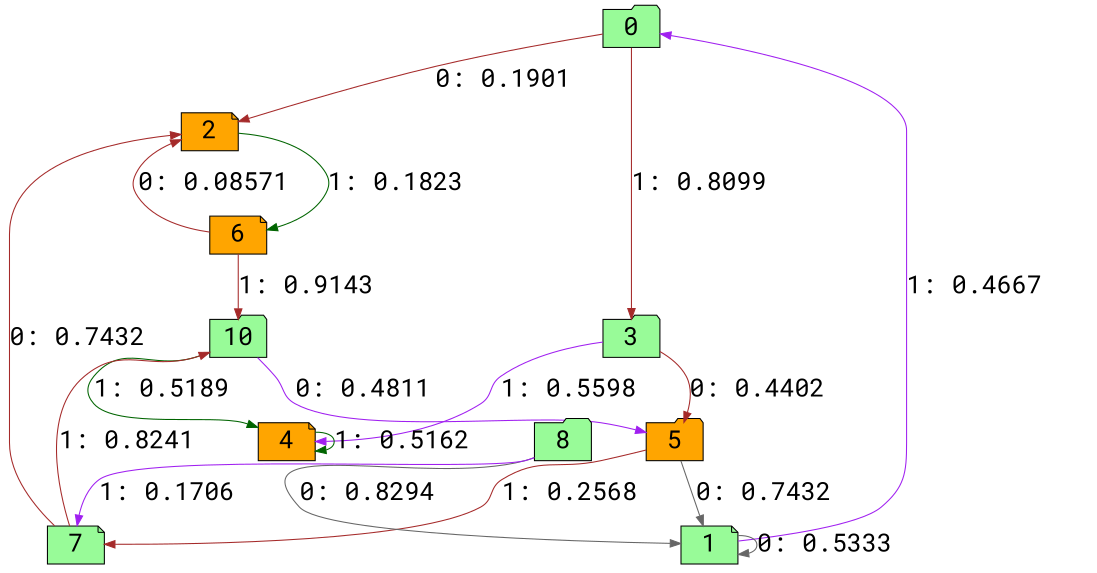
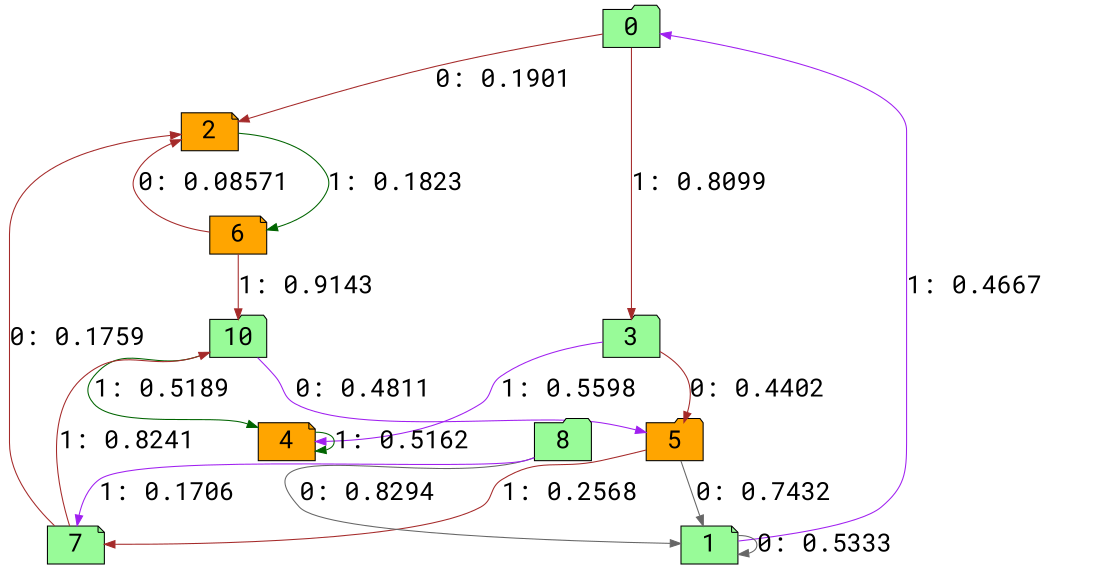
edge "7" -> "2": label "0: 0.7432   " -> "0: 0.1759   "
